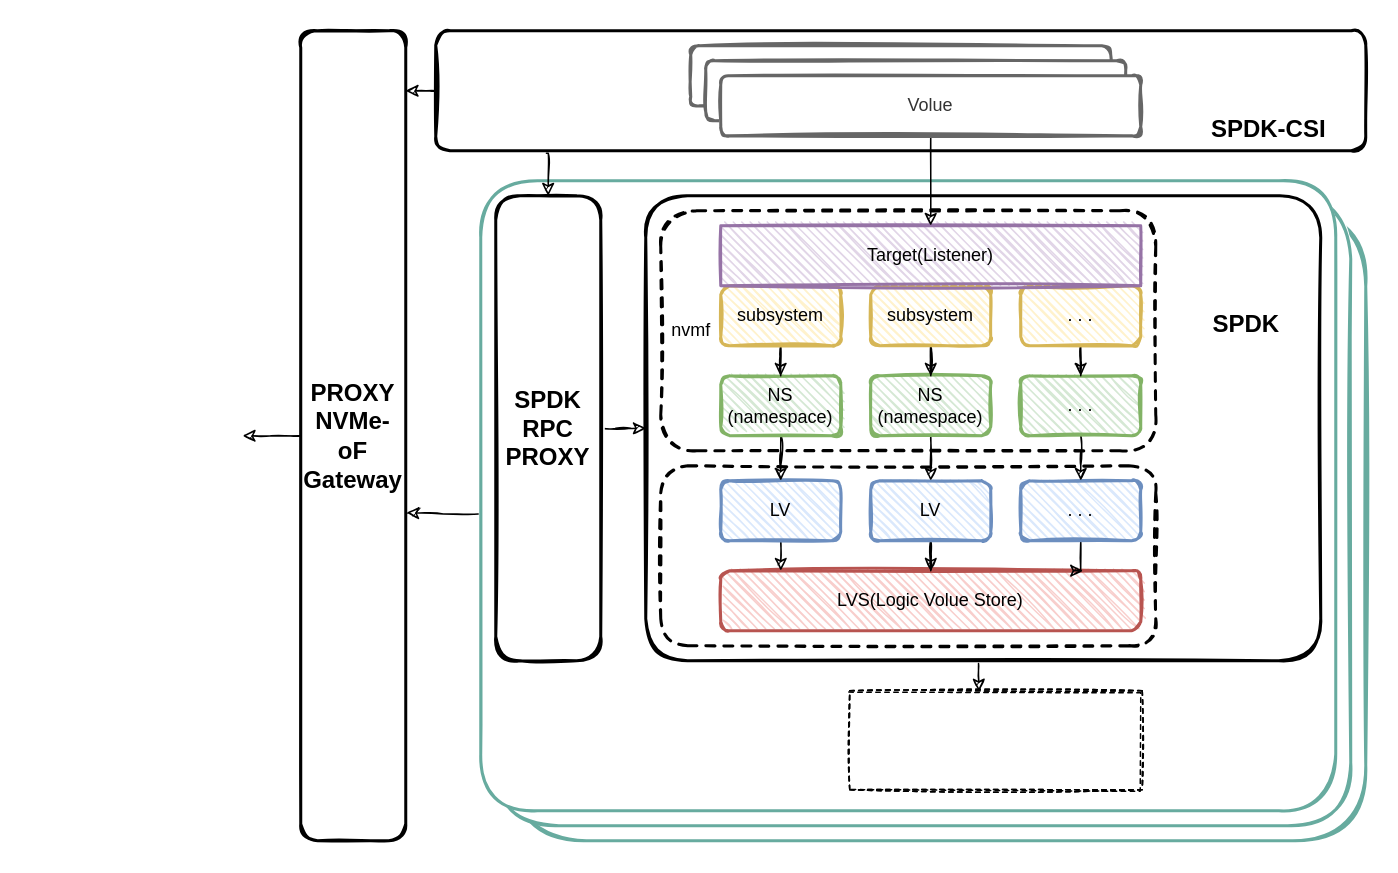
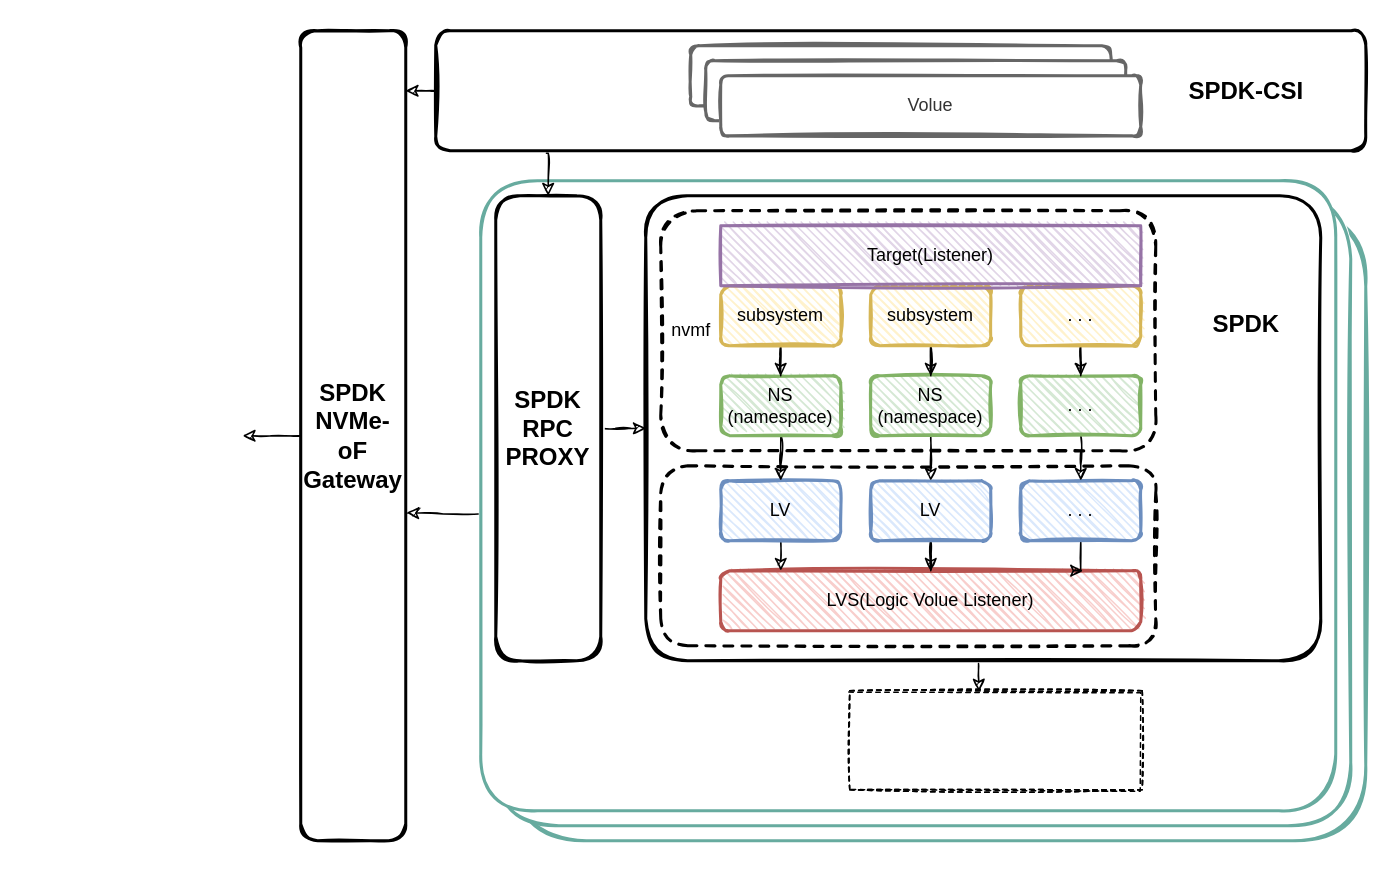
node "SPDK-CSI": moved (1268, 128) -> (1246, 91)
edge "Volue" -> "Target(Listener)": removed
node "PROXY NVMe-oF Gateway": label "PROXY NVMe-oF Gateway" -> "SPDK NVMe-oF Gateway"
node "LVS(Logic Volue Store)": label "LVS(Logic Volue Store)" -> "LVS(Logic Volue Listener)"
